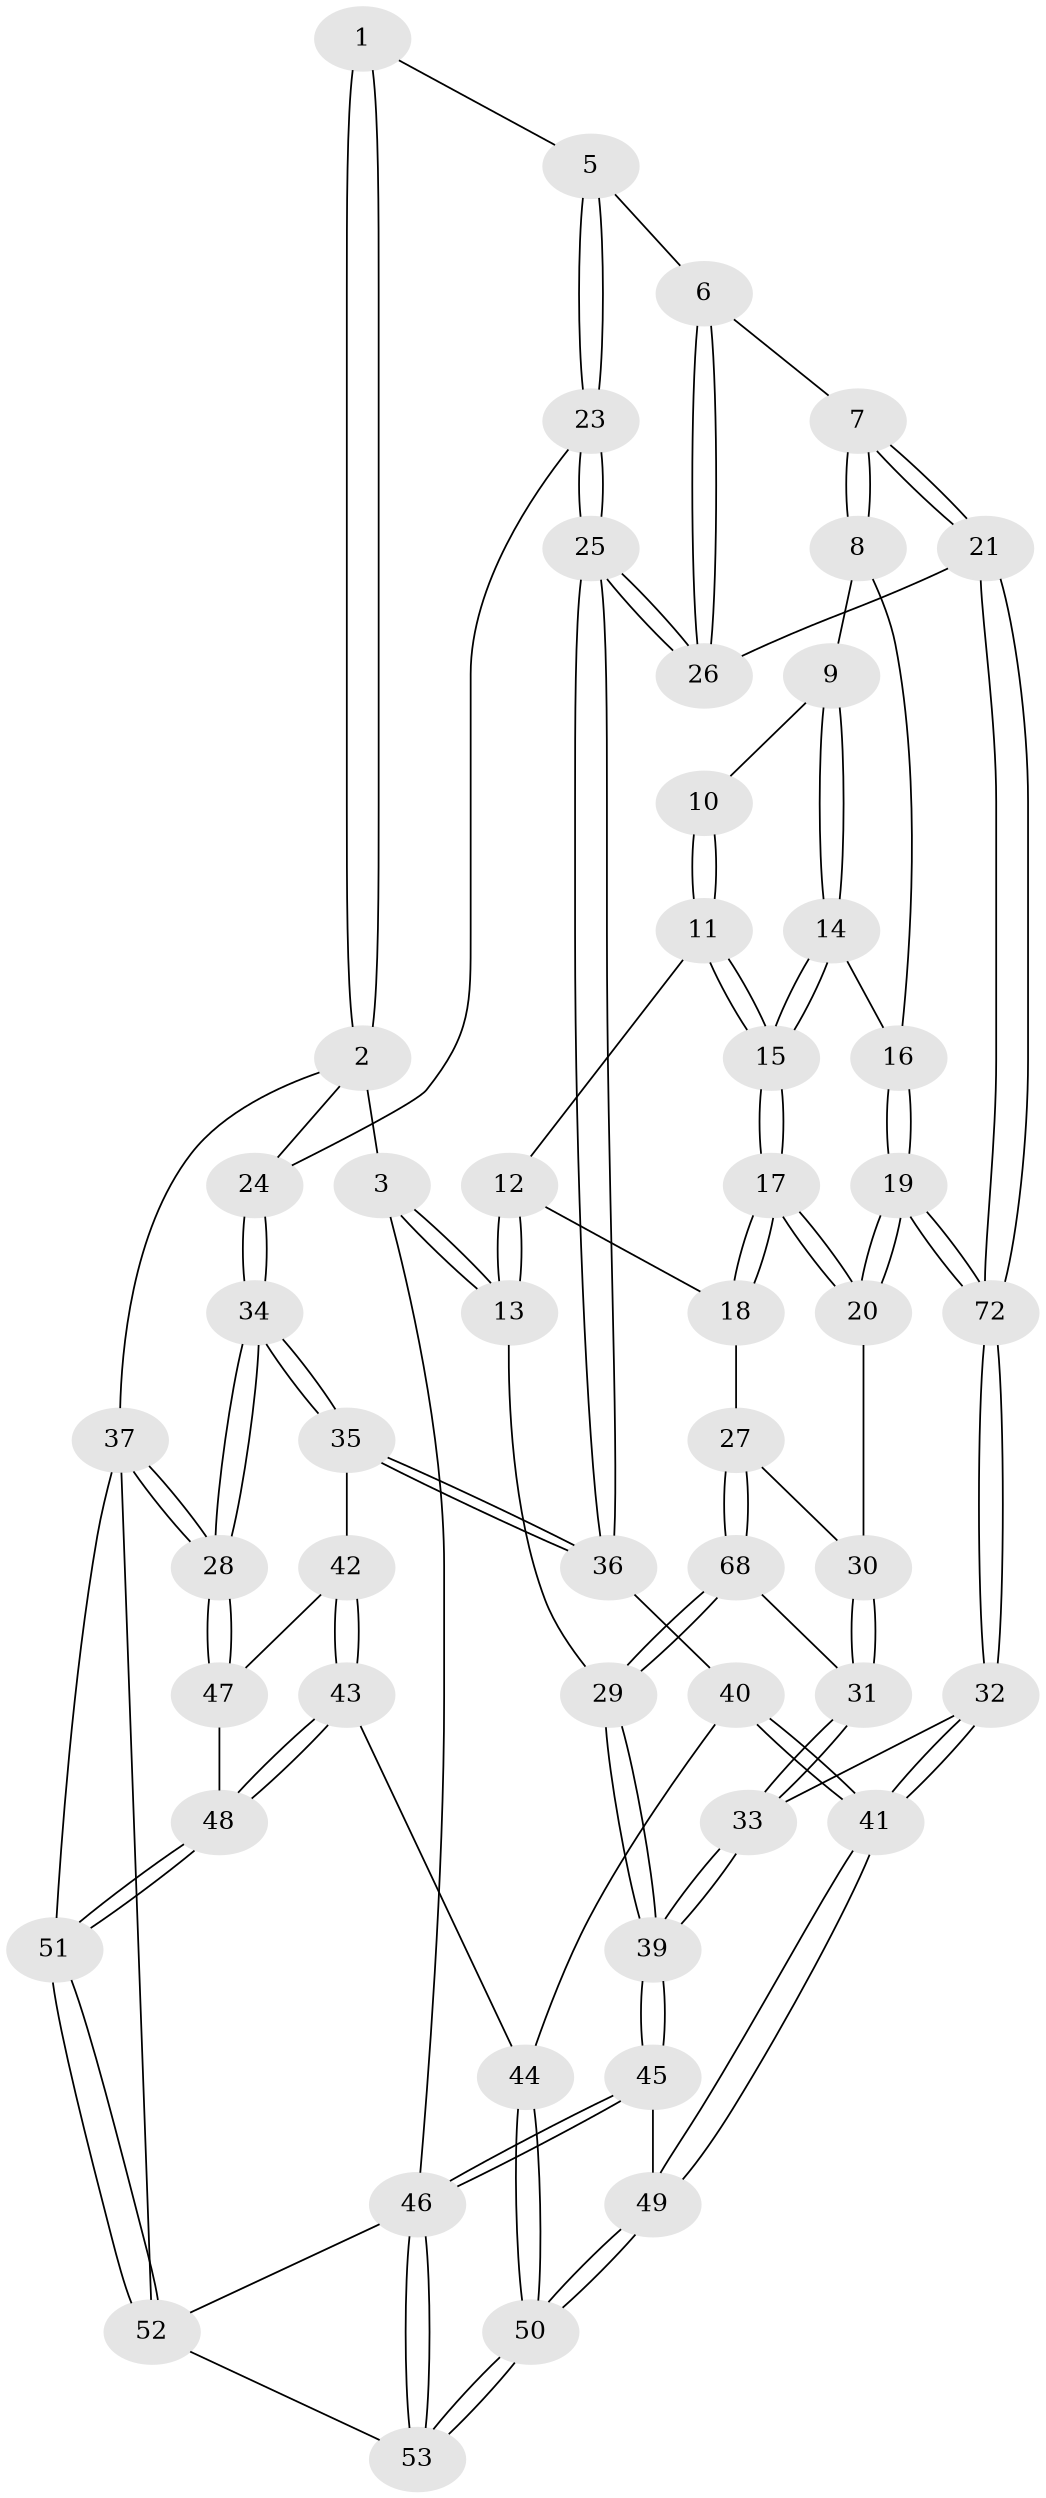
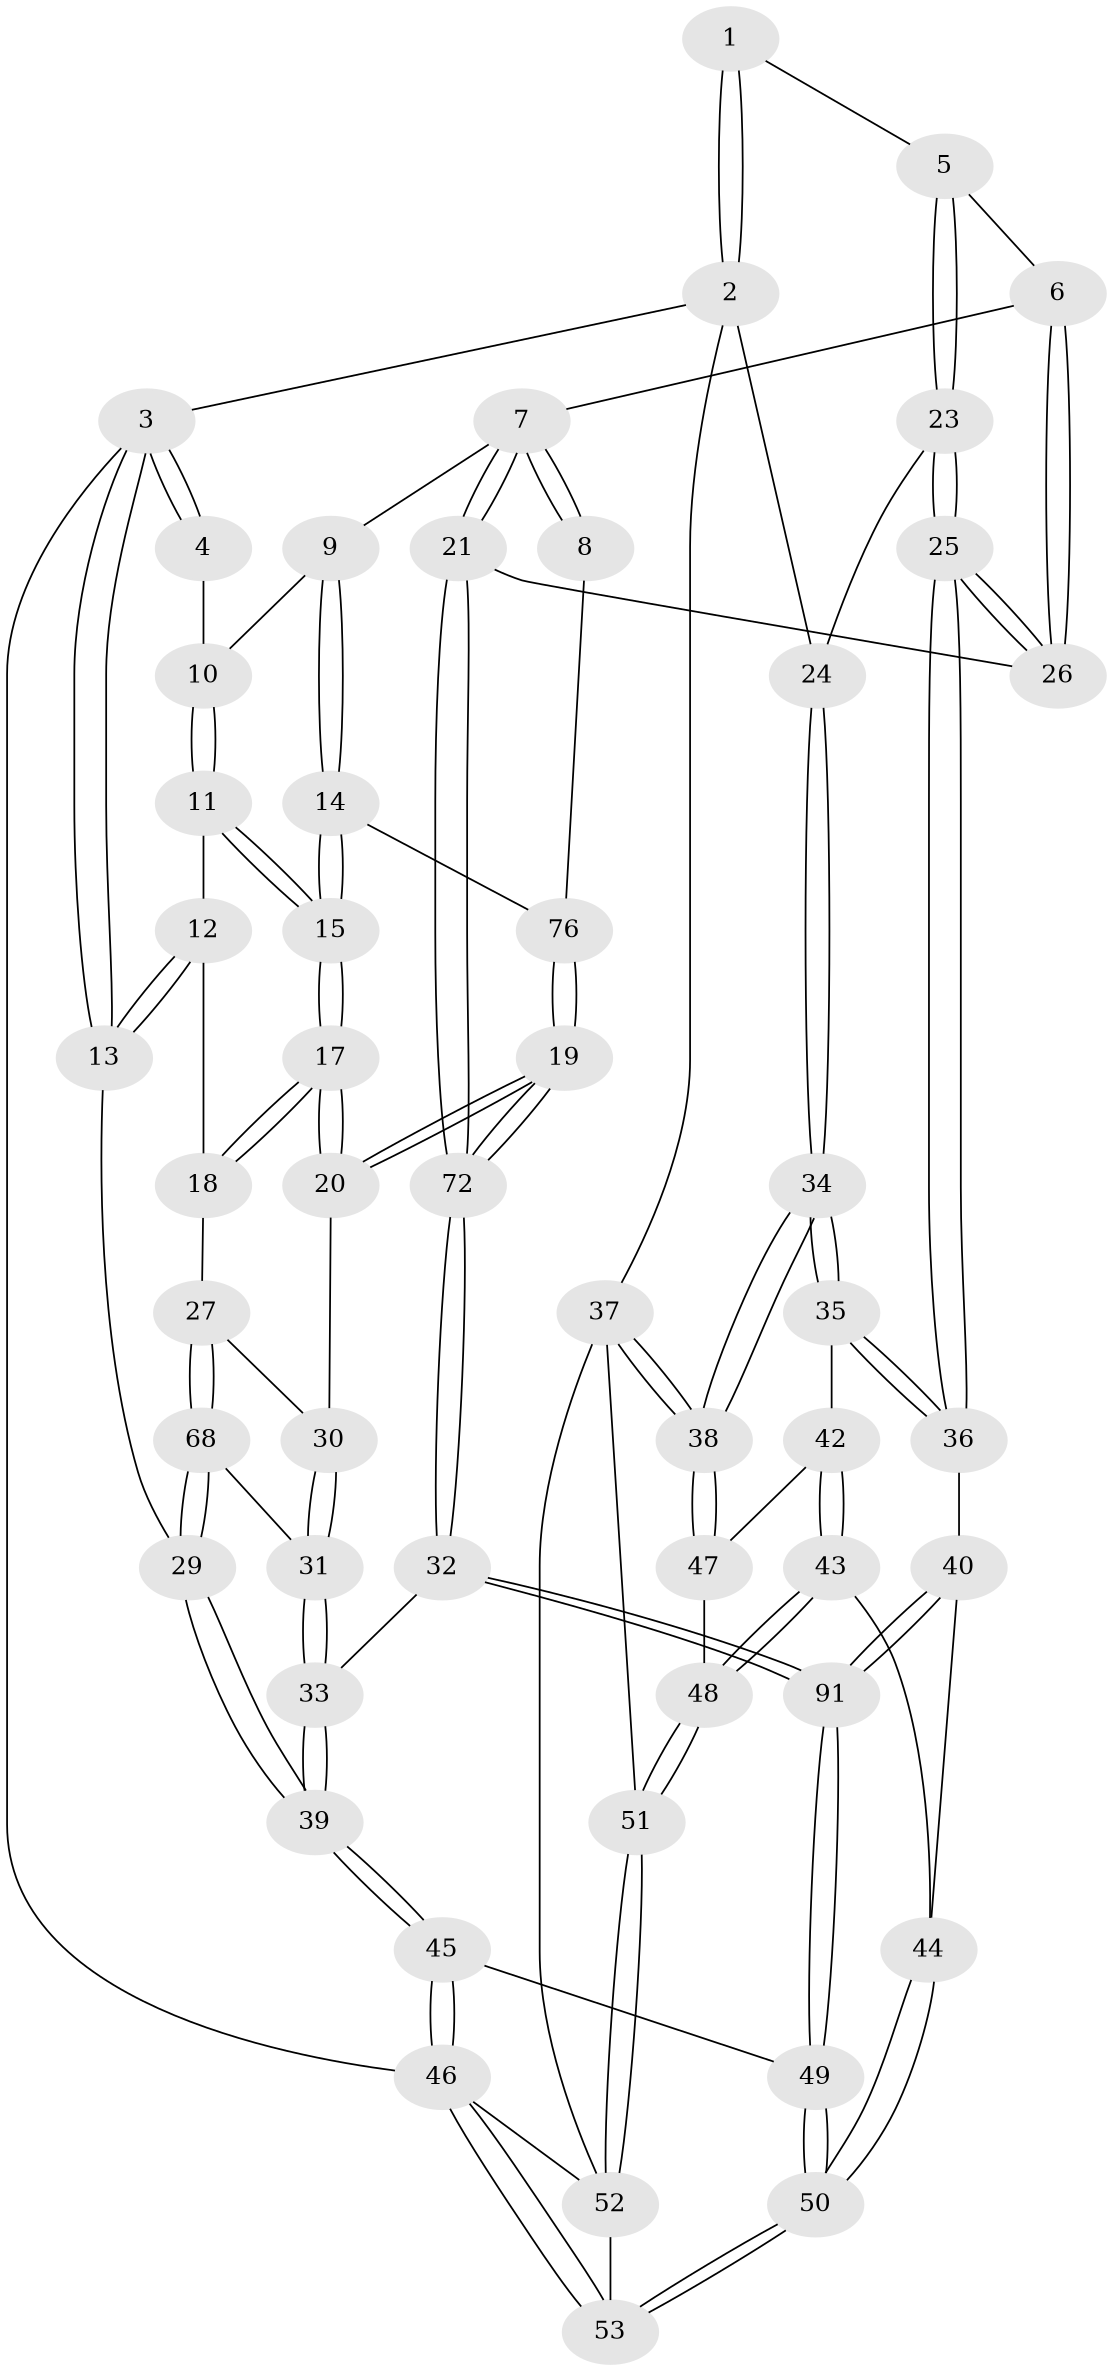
node "4": added
edge "8" -- "9": now "7" -- "9"
node "16": label "16" -> "76"
node "28": label "28" -> "38"
node "41": label "41" -> "91"
